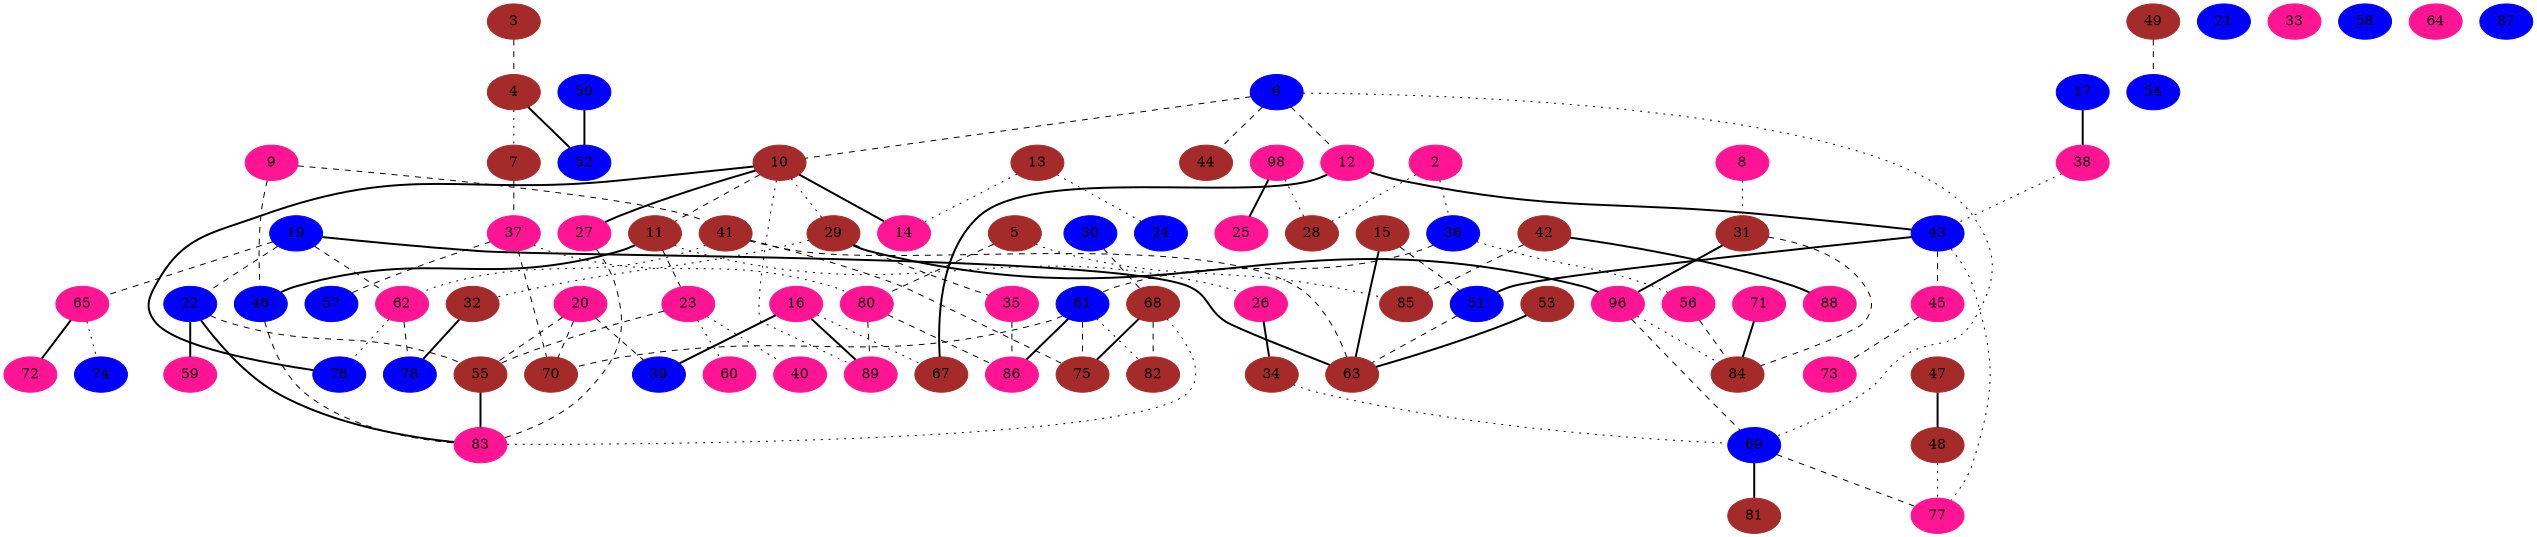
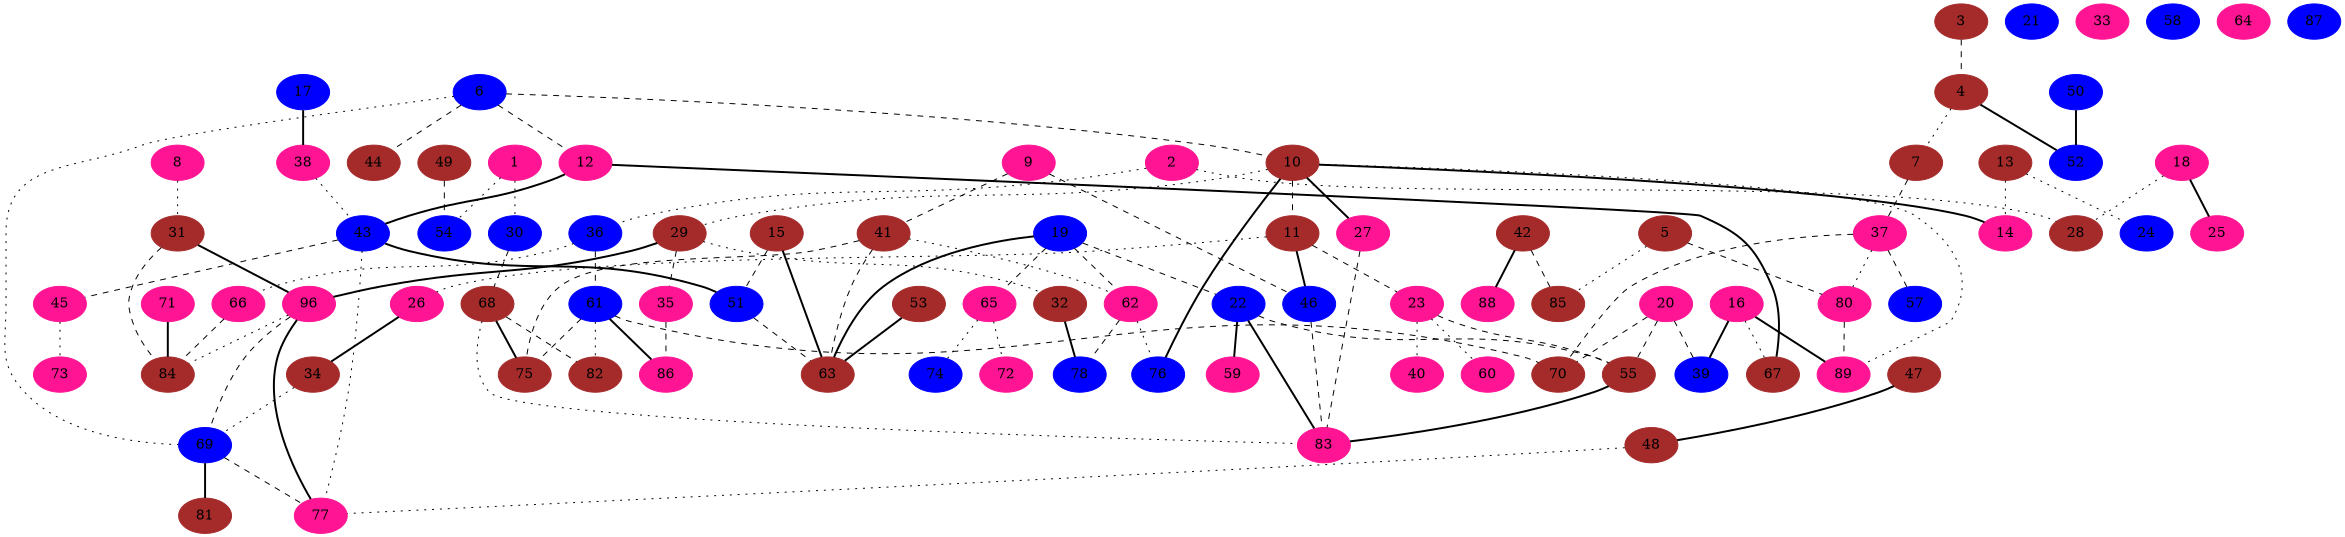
node "1": added
node "98": label "98" -> "18"
node "56": label "56" -> "66"
edge "80" -- "86": removed
edge "65" -- "72": style bold -> dotted
edge "45" -- "73": style dashed -> dotted
edge "96" -- "77": added
